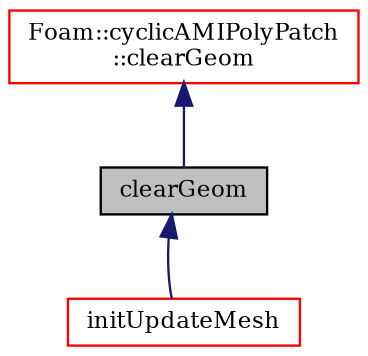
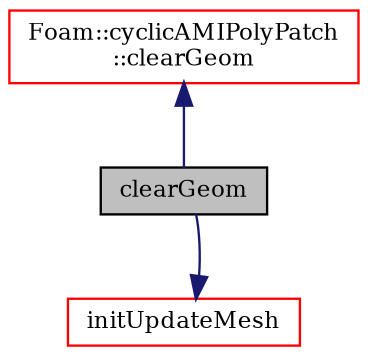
edge "initUpdateMesh" -> "clearGeom": reversed
